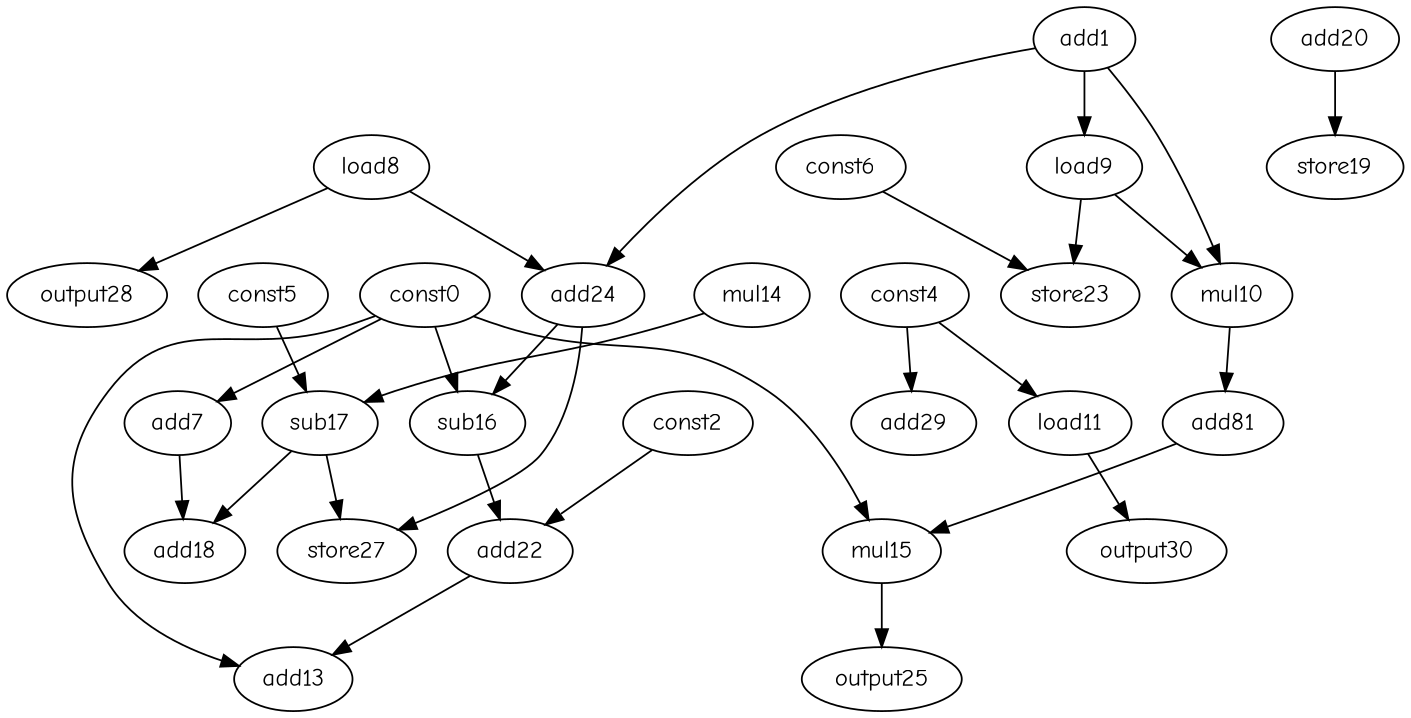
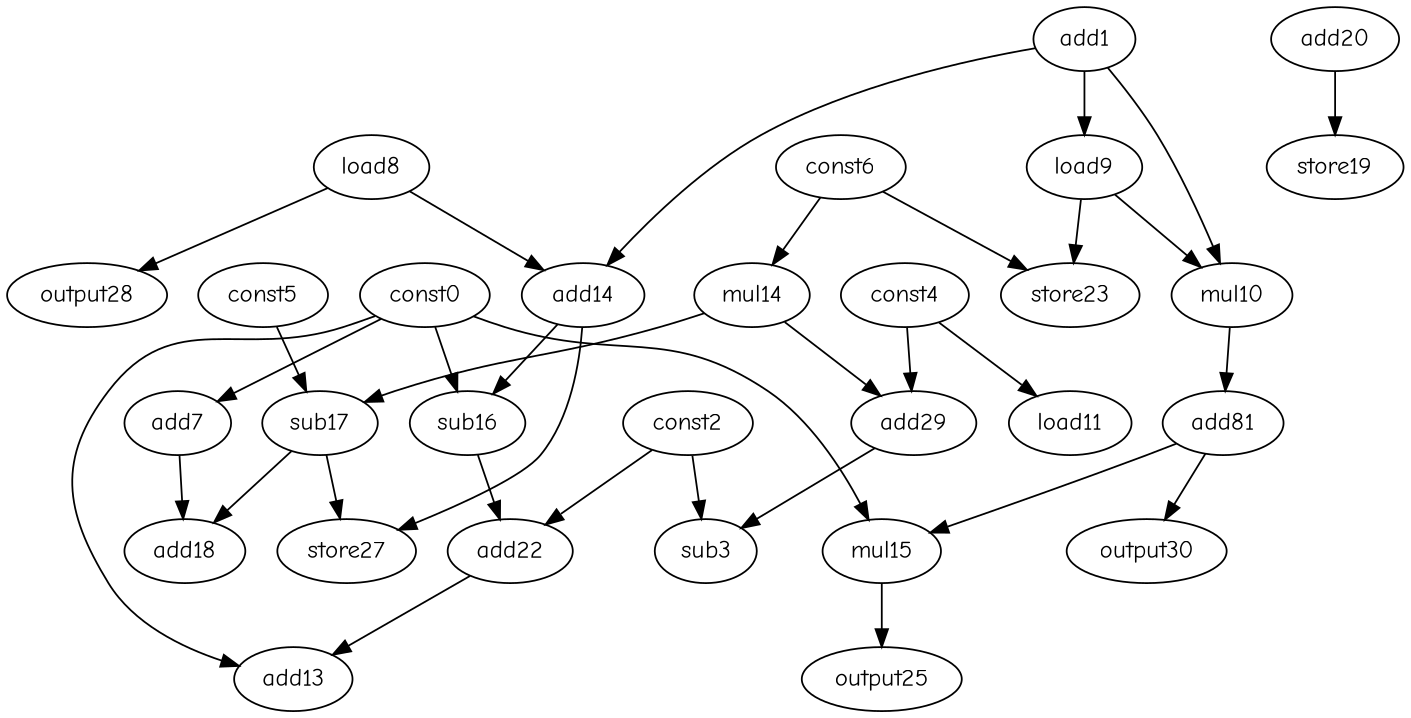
edge "const6" -> "mul14": added
node "add24": label "add24" -> "add14"
edge "mul14" -> "add29": added
edge "load11" -> "output30": now "add81" -> "output30"
node "sub3": added
